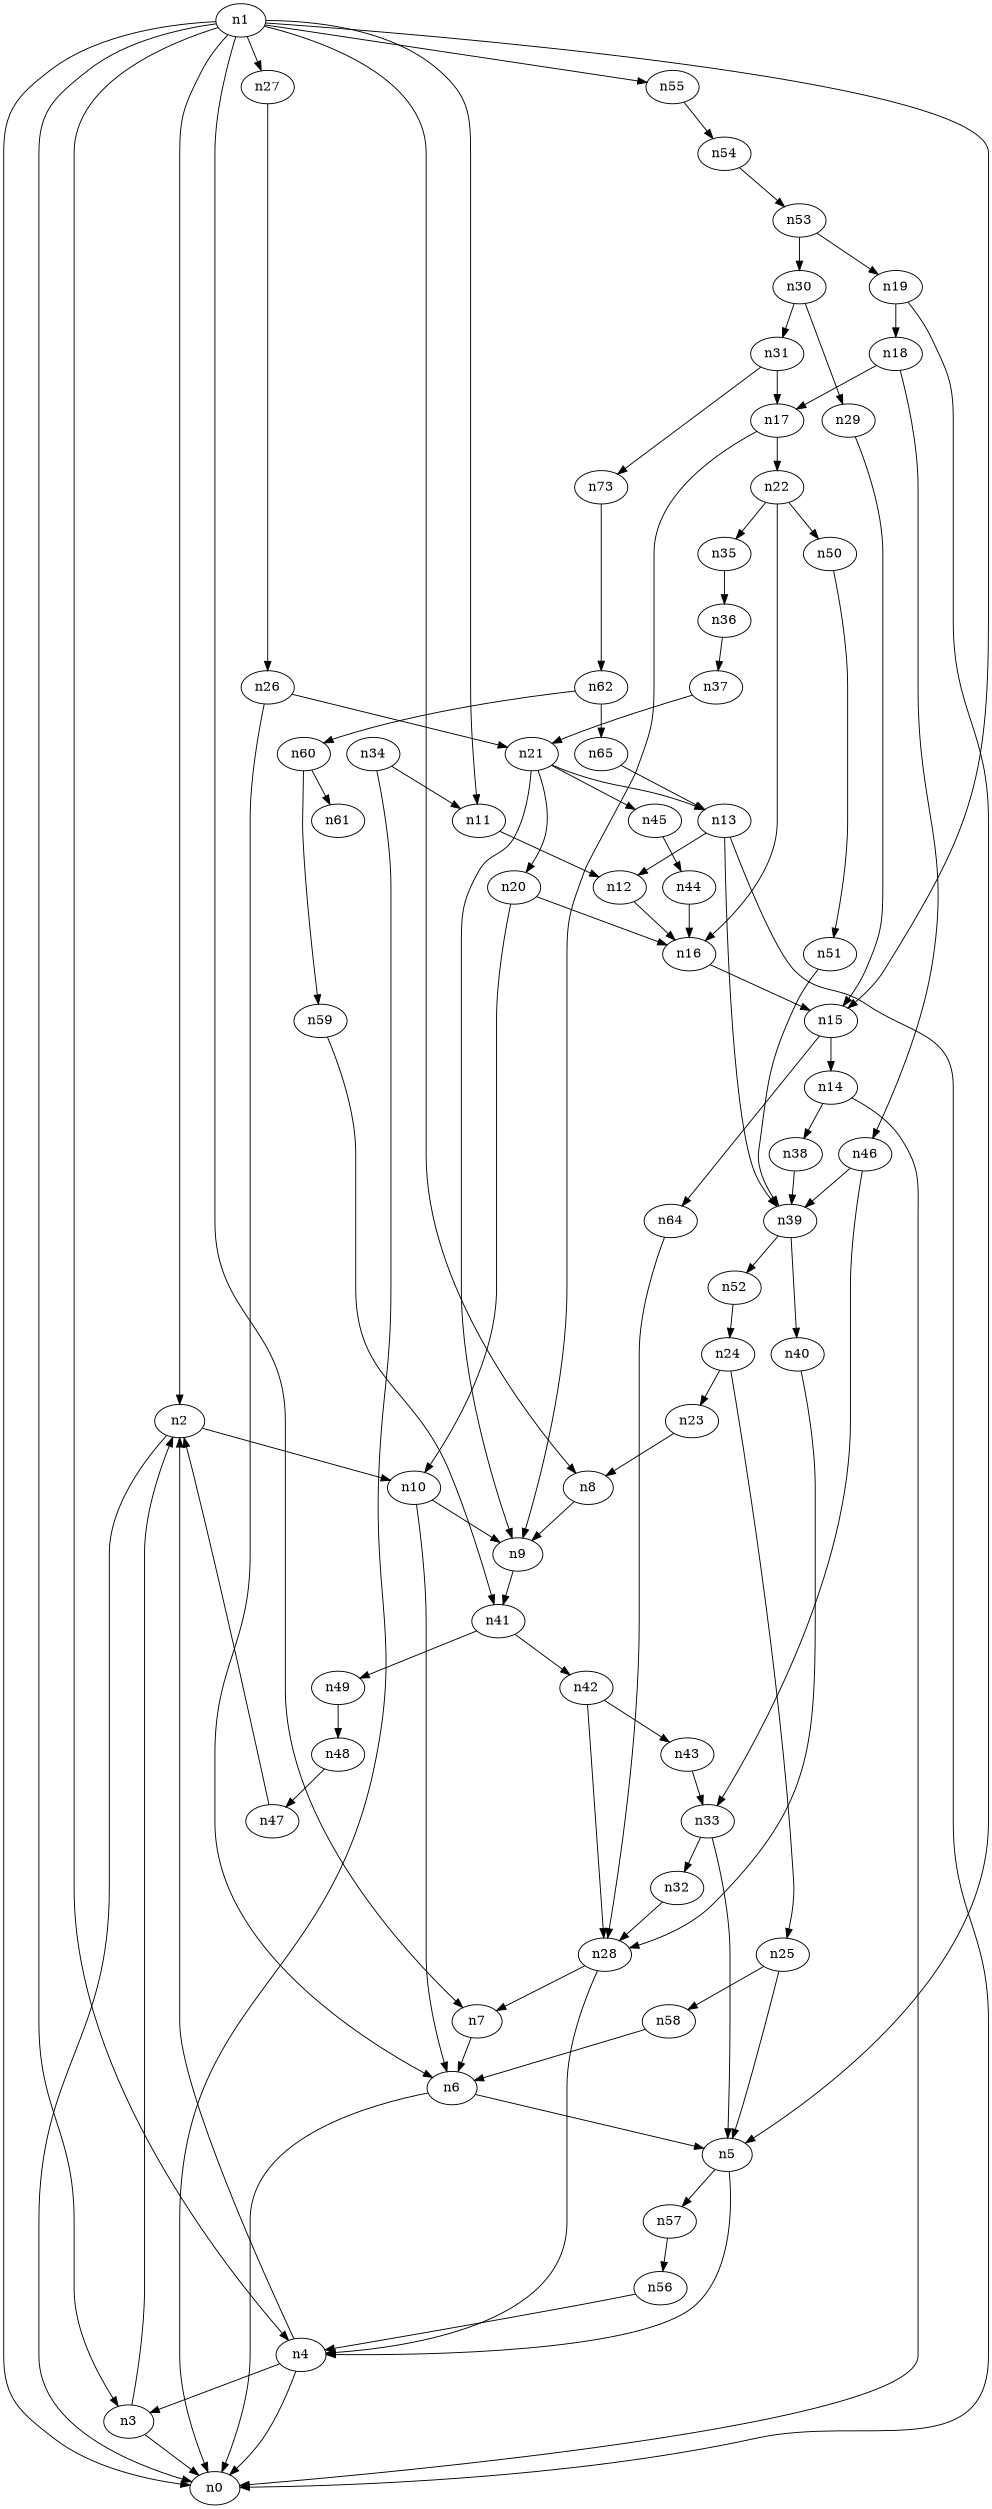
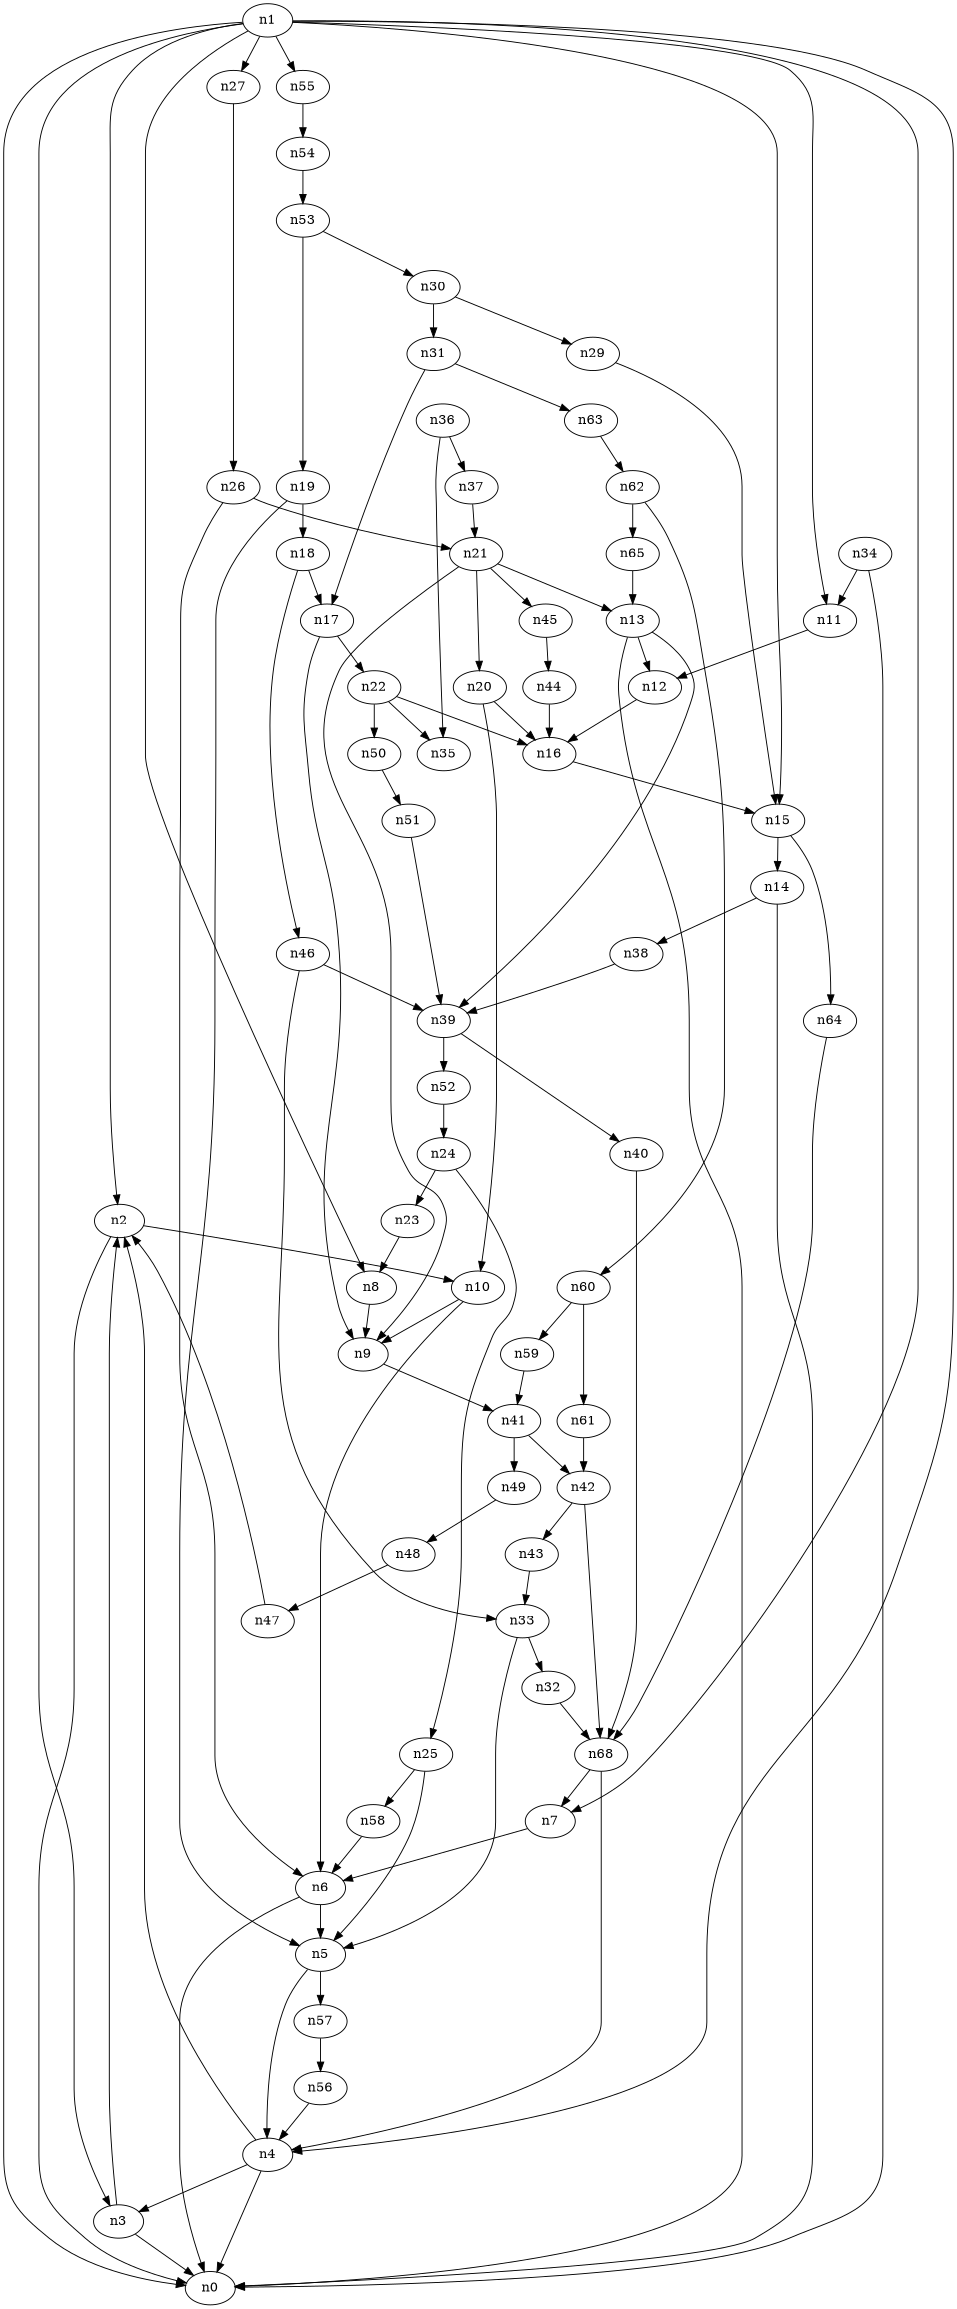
node "n73": label "n73" -> "n63"
edge "n35" -> "n36": reversed
edge "n61" -> "n42": added
node "n28": label "n28" -> "n68"
